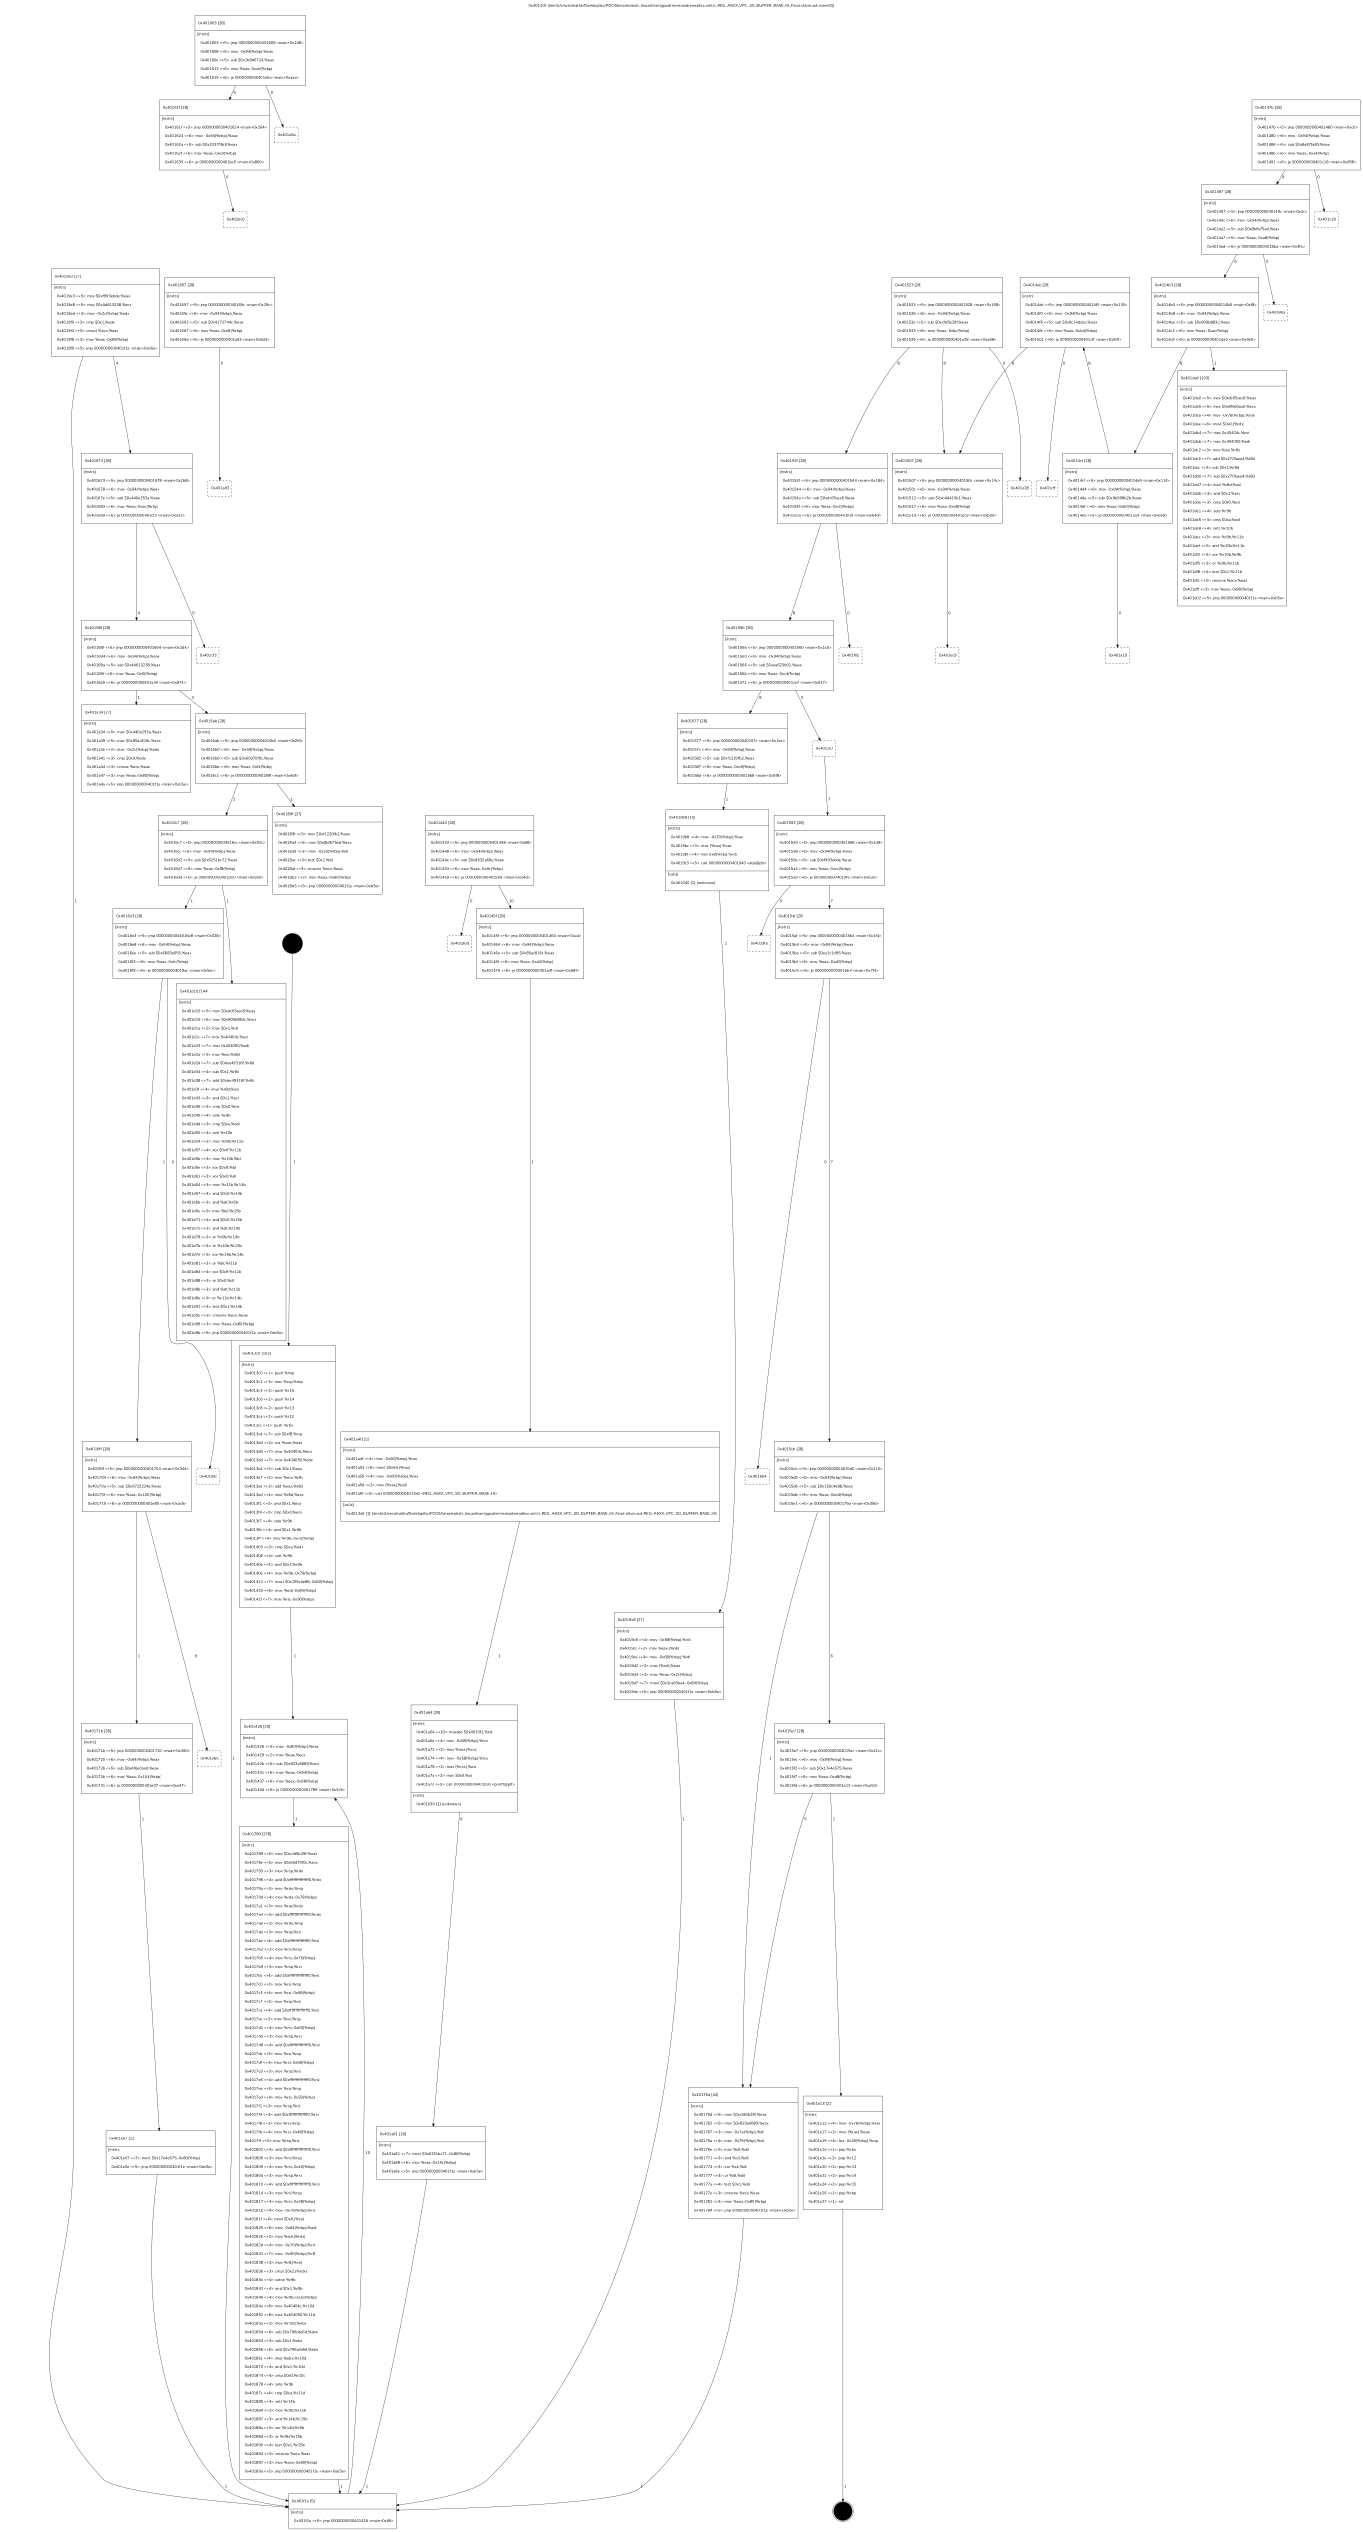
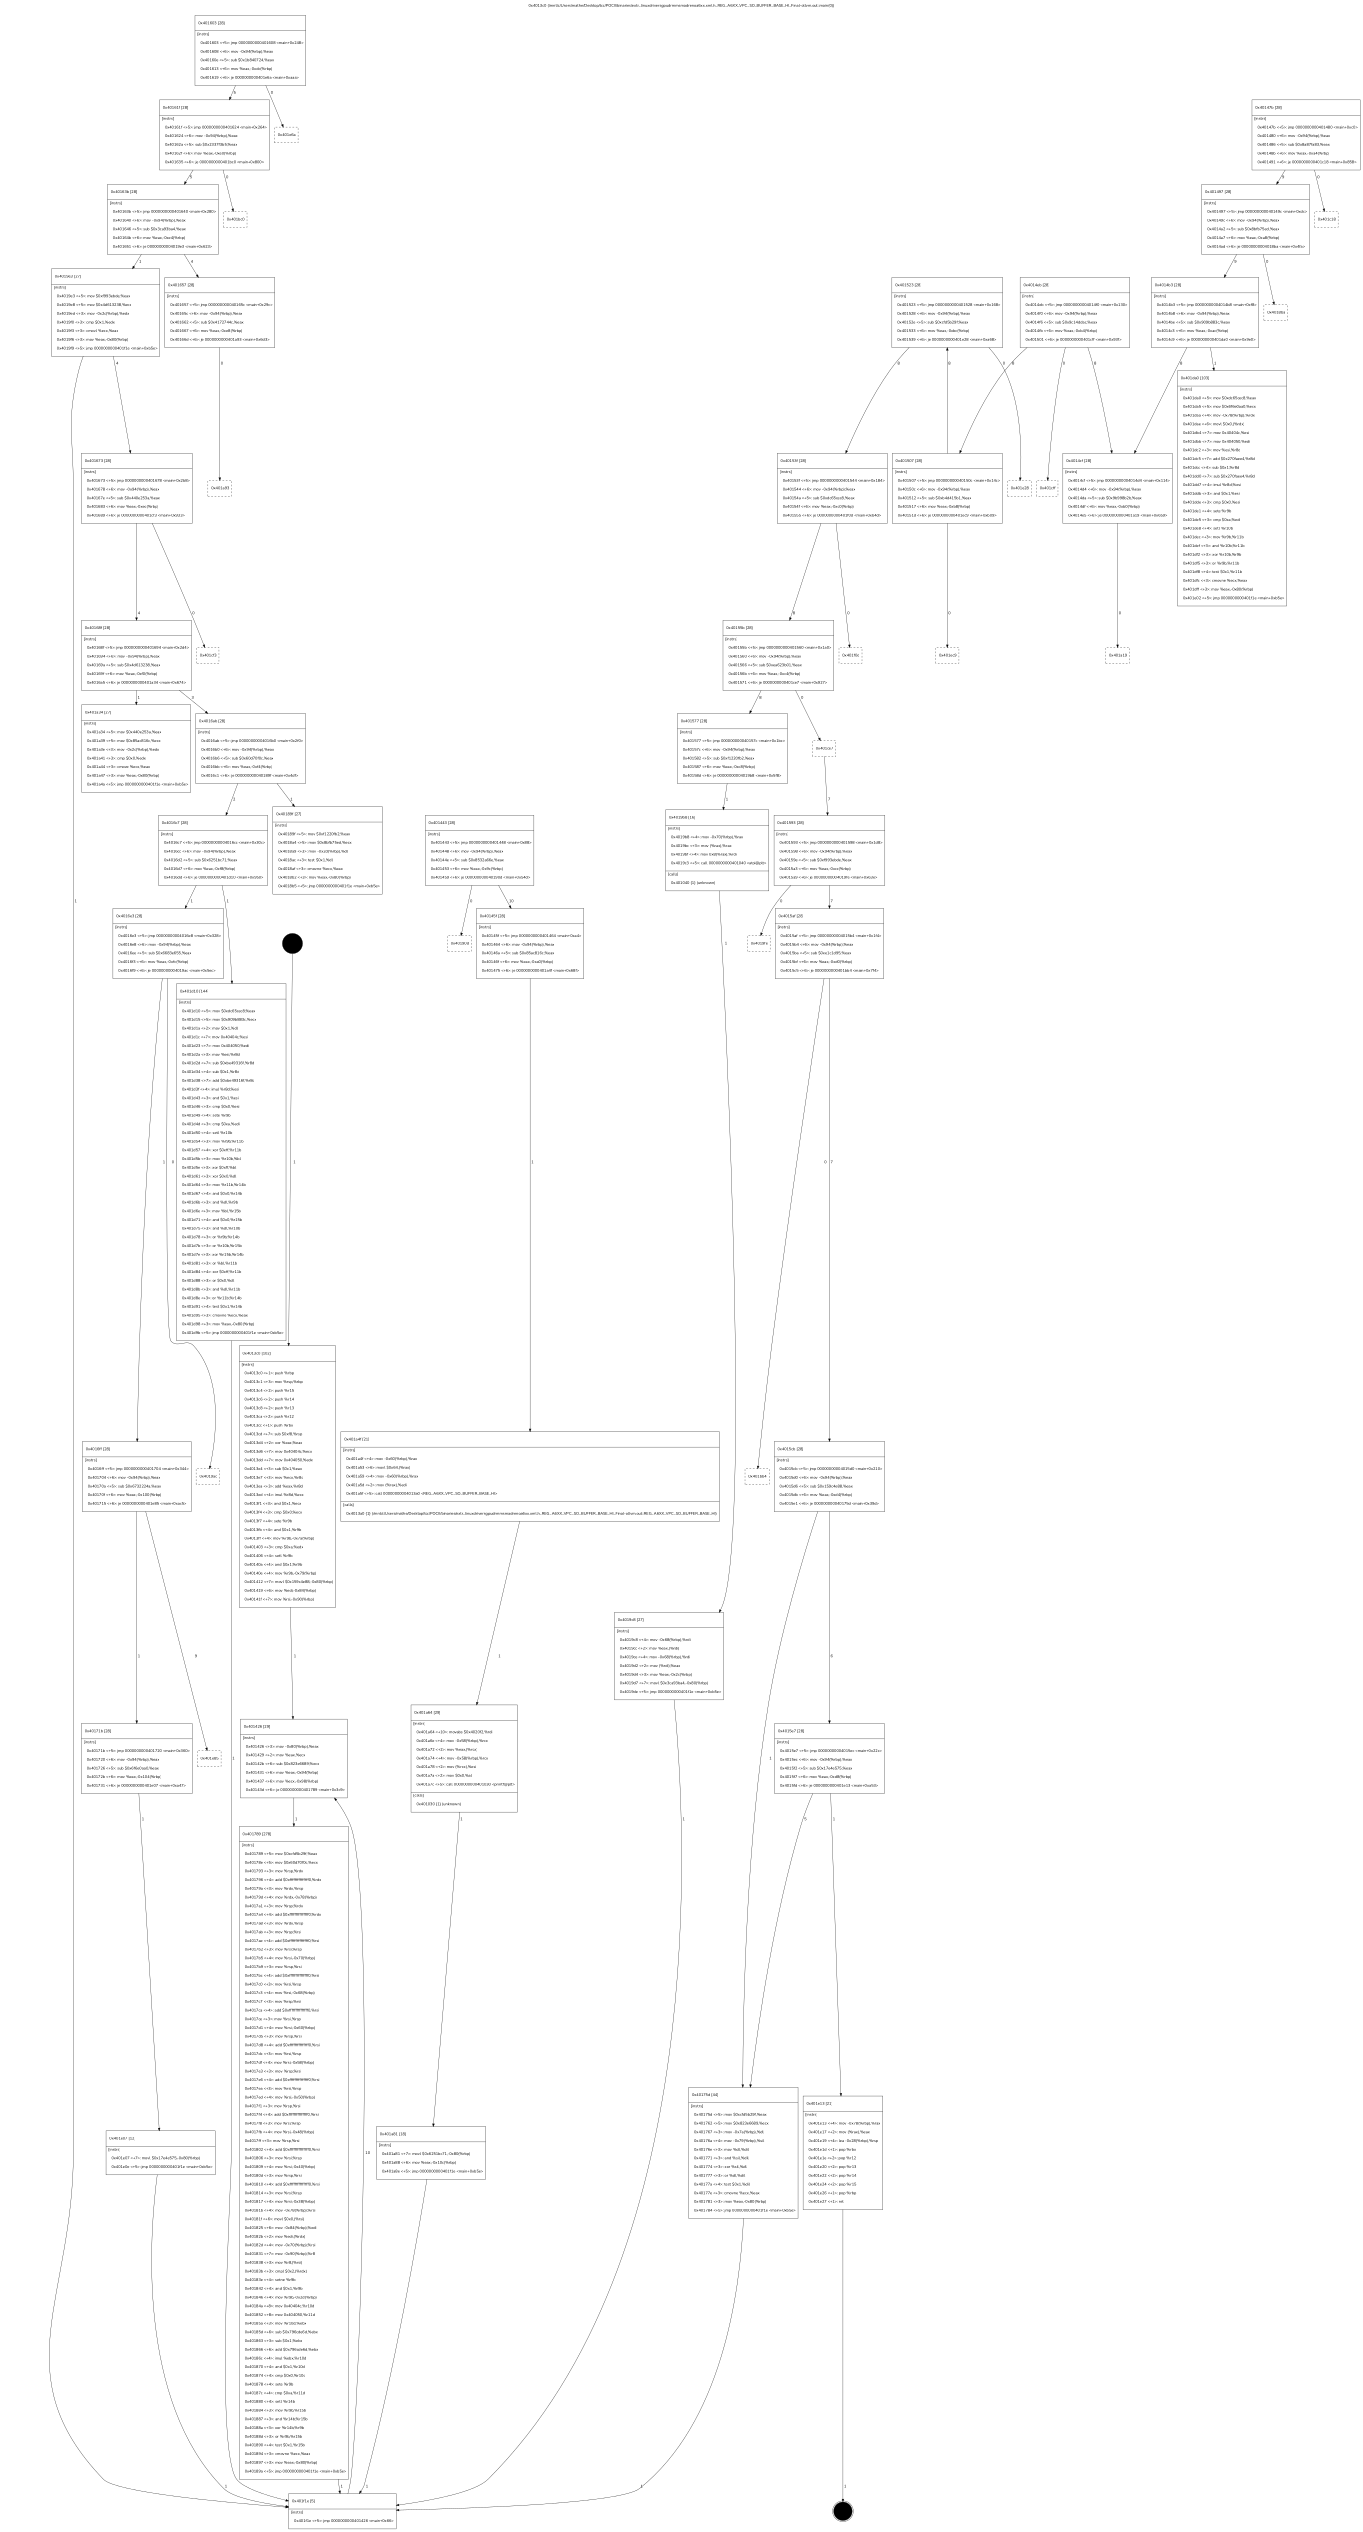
node "0x40163b [28]": added
edge "0x401523 [28]" -> "0x401507 [28]": reversed
edge "0x4014cf [28]" -> "0x4014eb [28]": reversed
edge "0x401a64 [29]" -> "0x401a81 [18]": label " 6" -> " 1"
